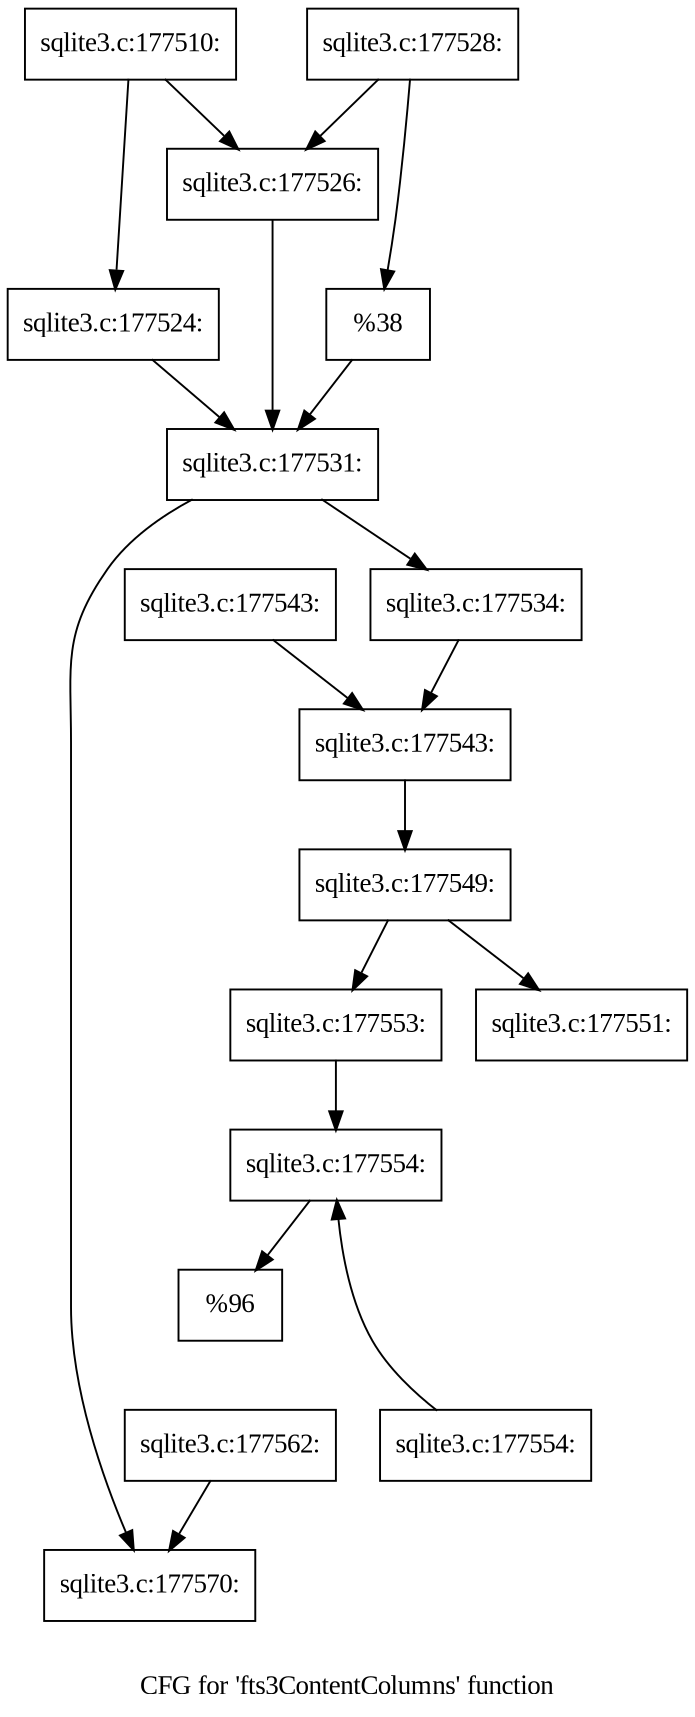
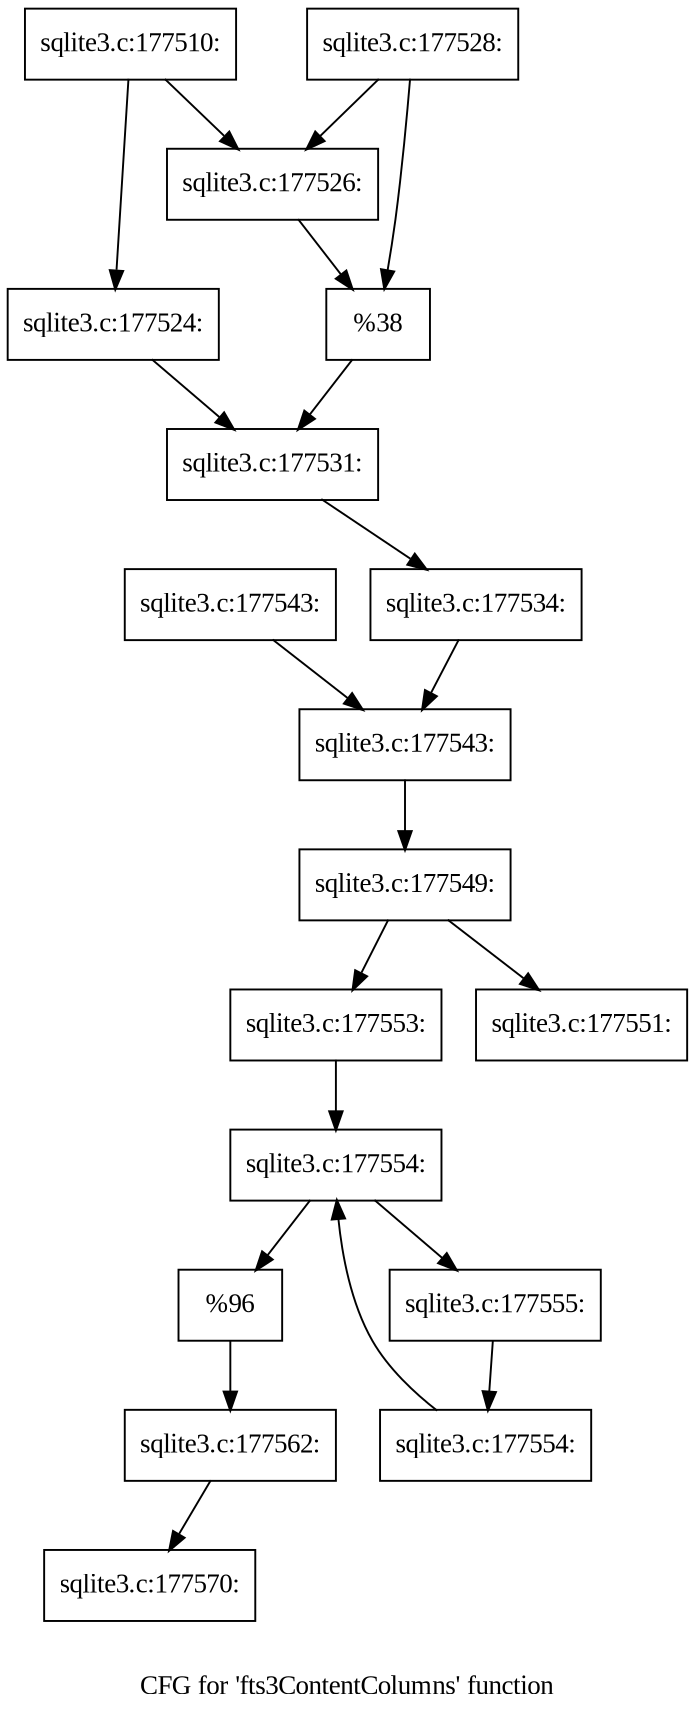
edge "sqlite3.c:177526:" -> "sqlite3.c:177531:": now "sqlite3.c:177526:" -> "%38"
edge "sqlite3.c:177531:" -> "sqlite3.c:177570:": removed
node "sqlite3.c:177555:": added
edge "%96" -> "sqlite3.c:177562:": added
